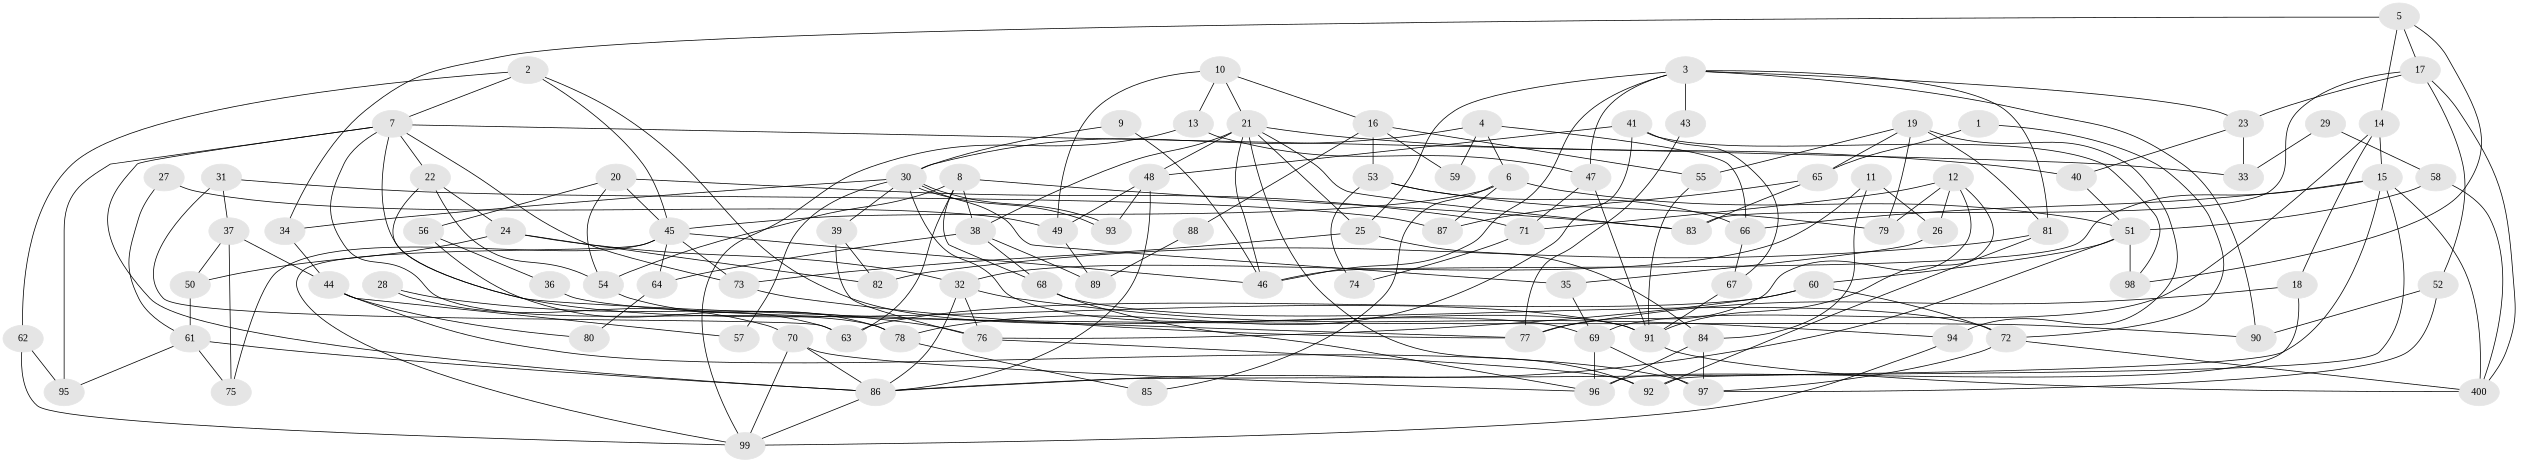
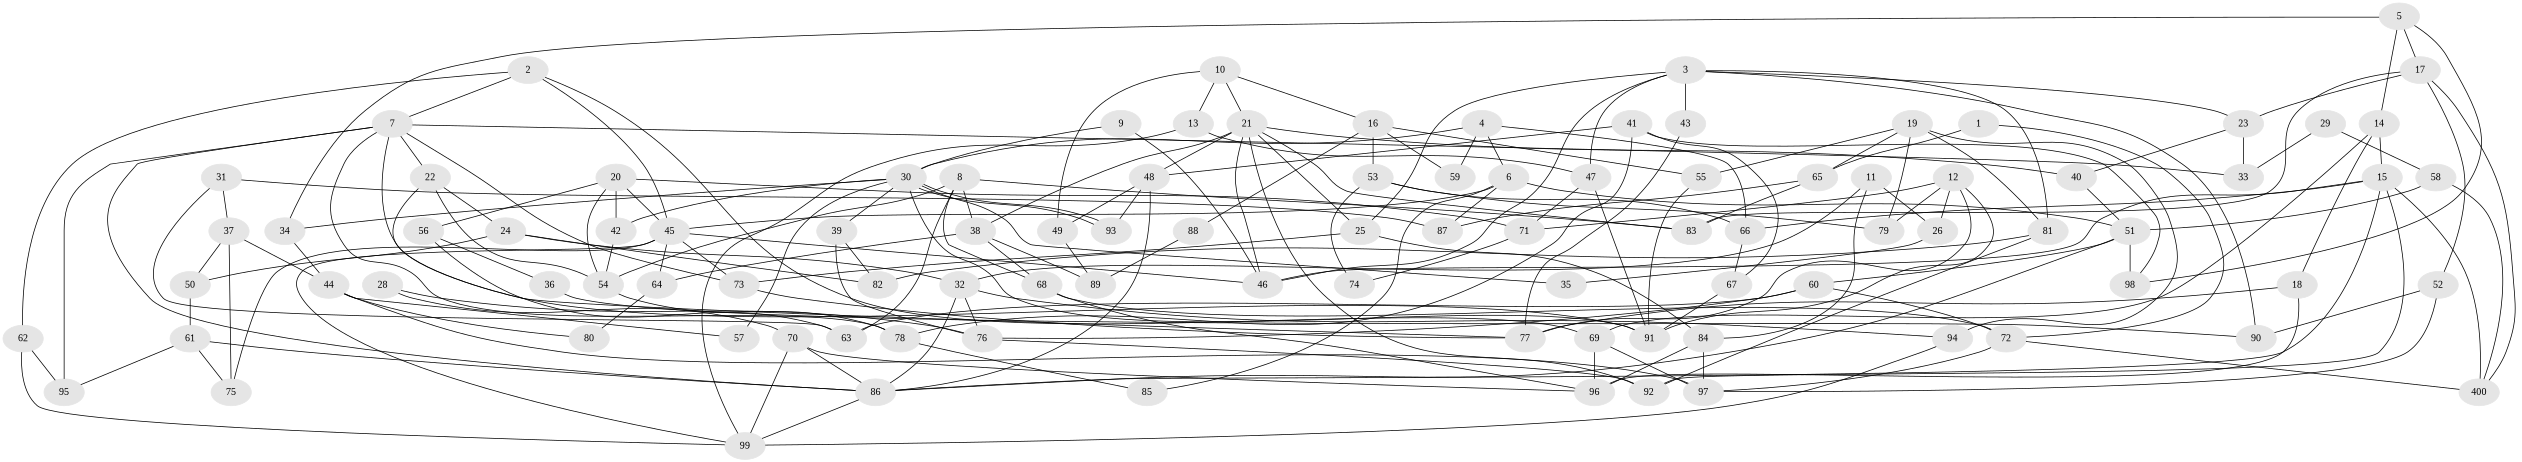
node "27": removed
node "42": added
edge "35" -- "69": removed
edge "91" -- "400": removed
